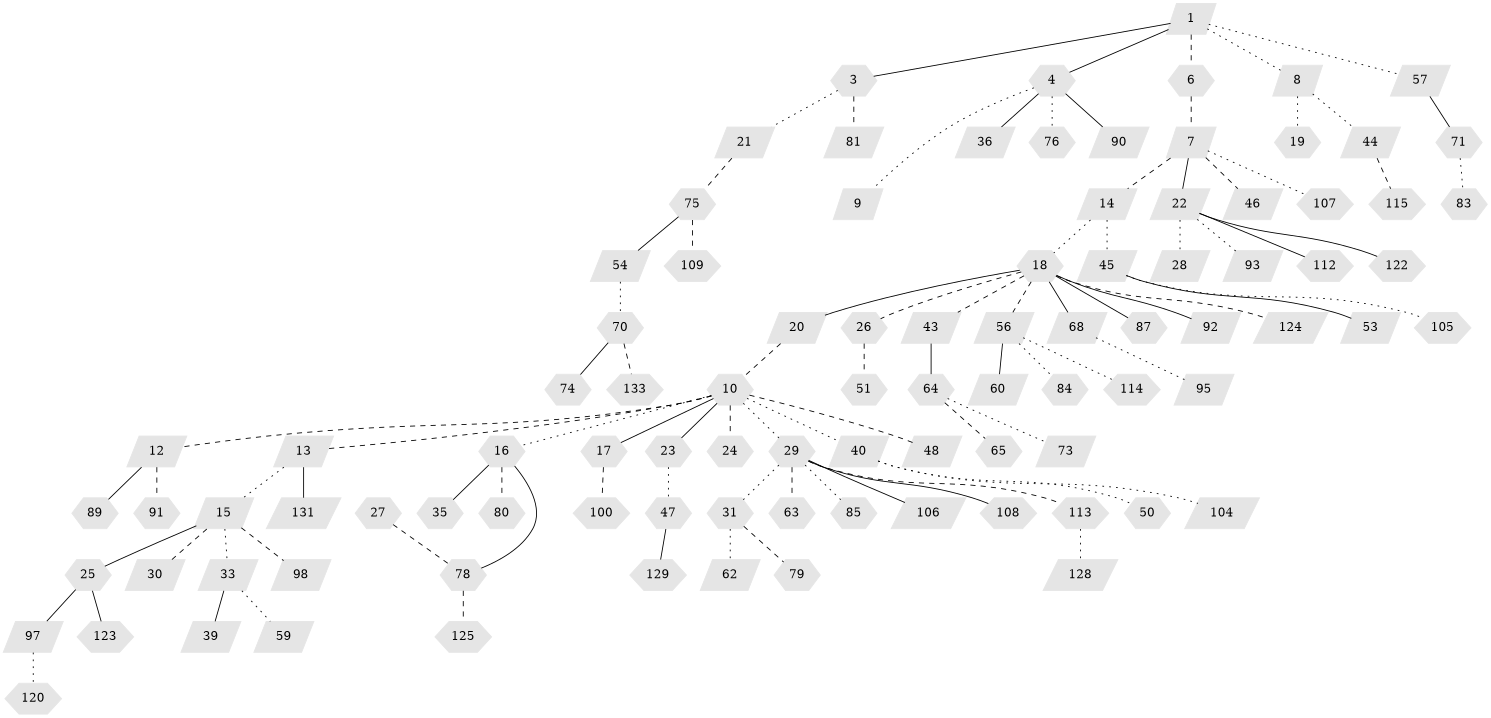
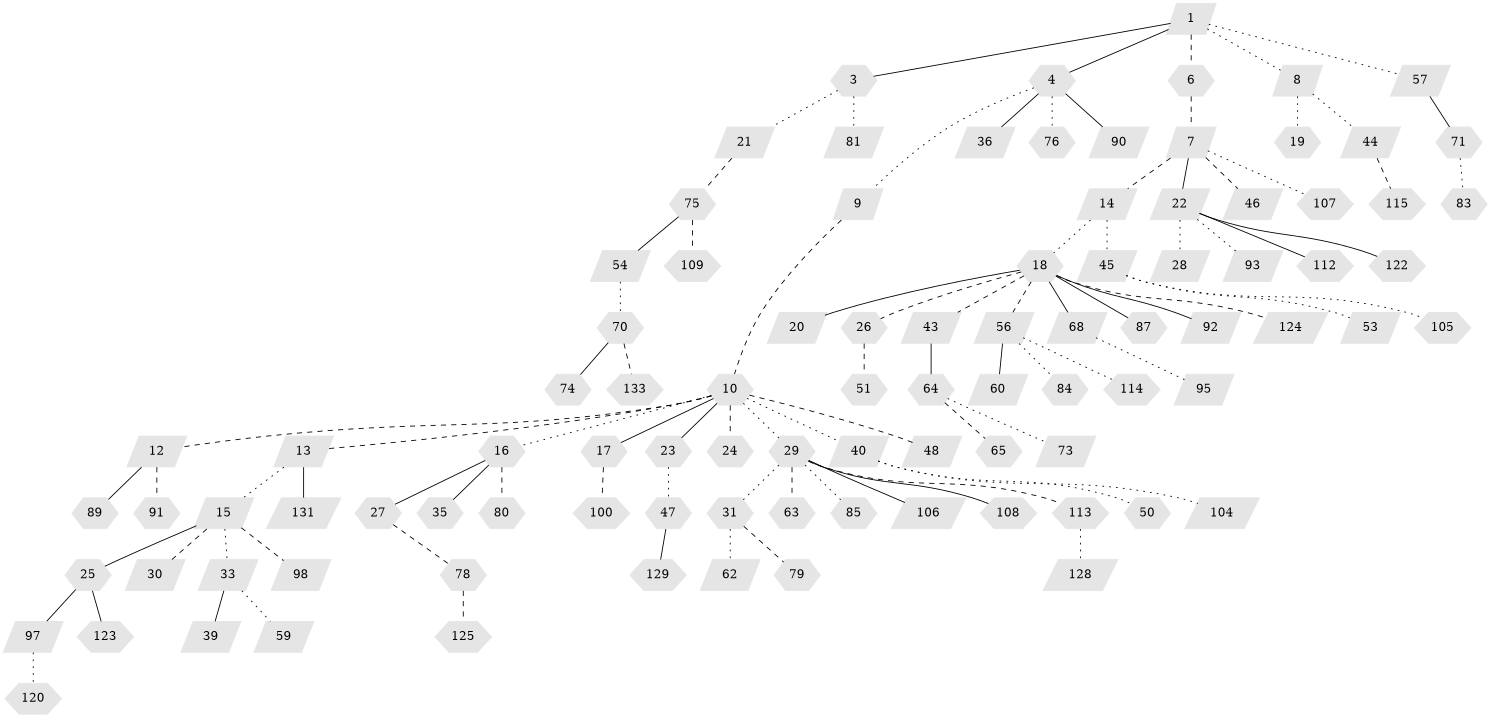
edge "3" -- "81": style dashed -> dotted
edge "45" -- "53": style solid -> dotted
edge "20" -- "10": now "9" -- "10"
edge "16" -- "78": now "16" -- "27"
